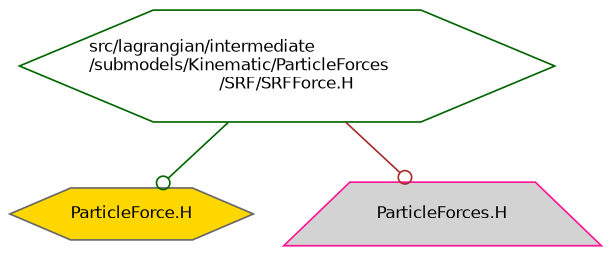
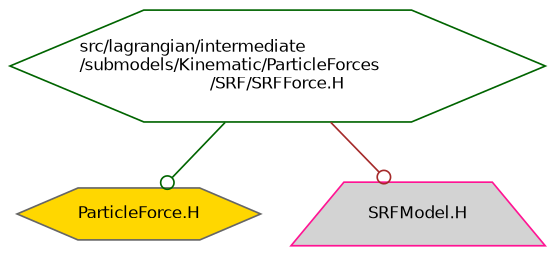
node "ParticleForces.H": label "ParticleForces.H" -> "SRFModel.H"
